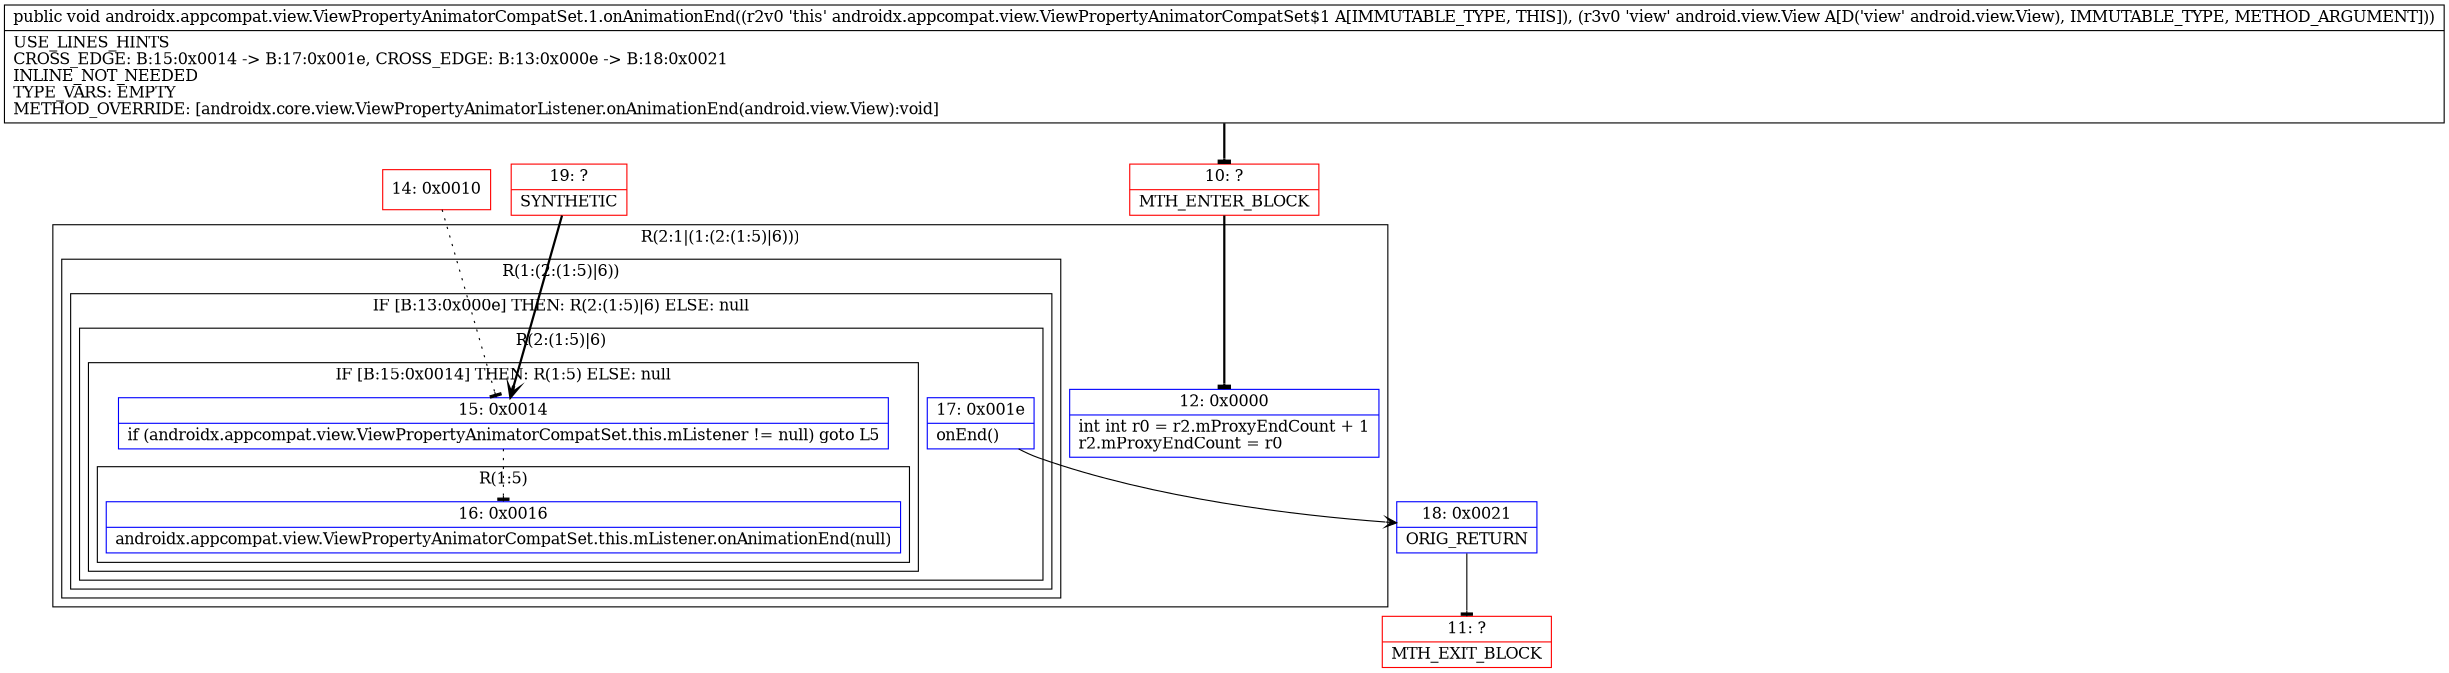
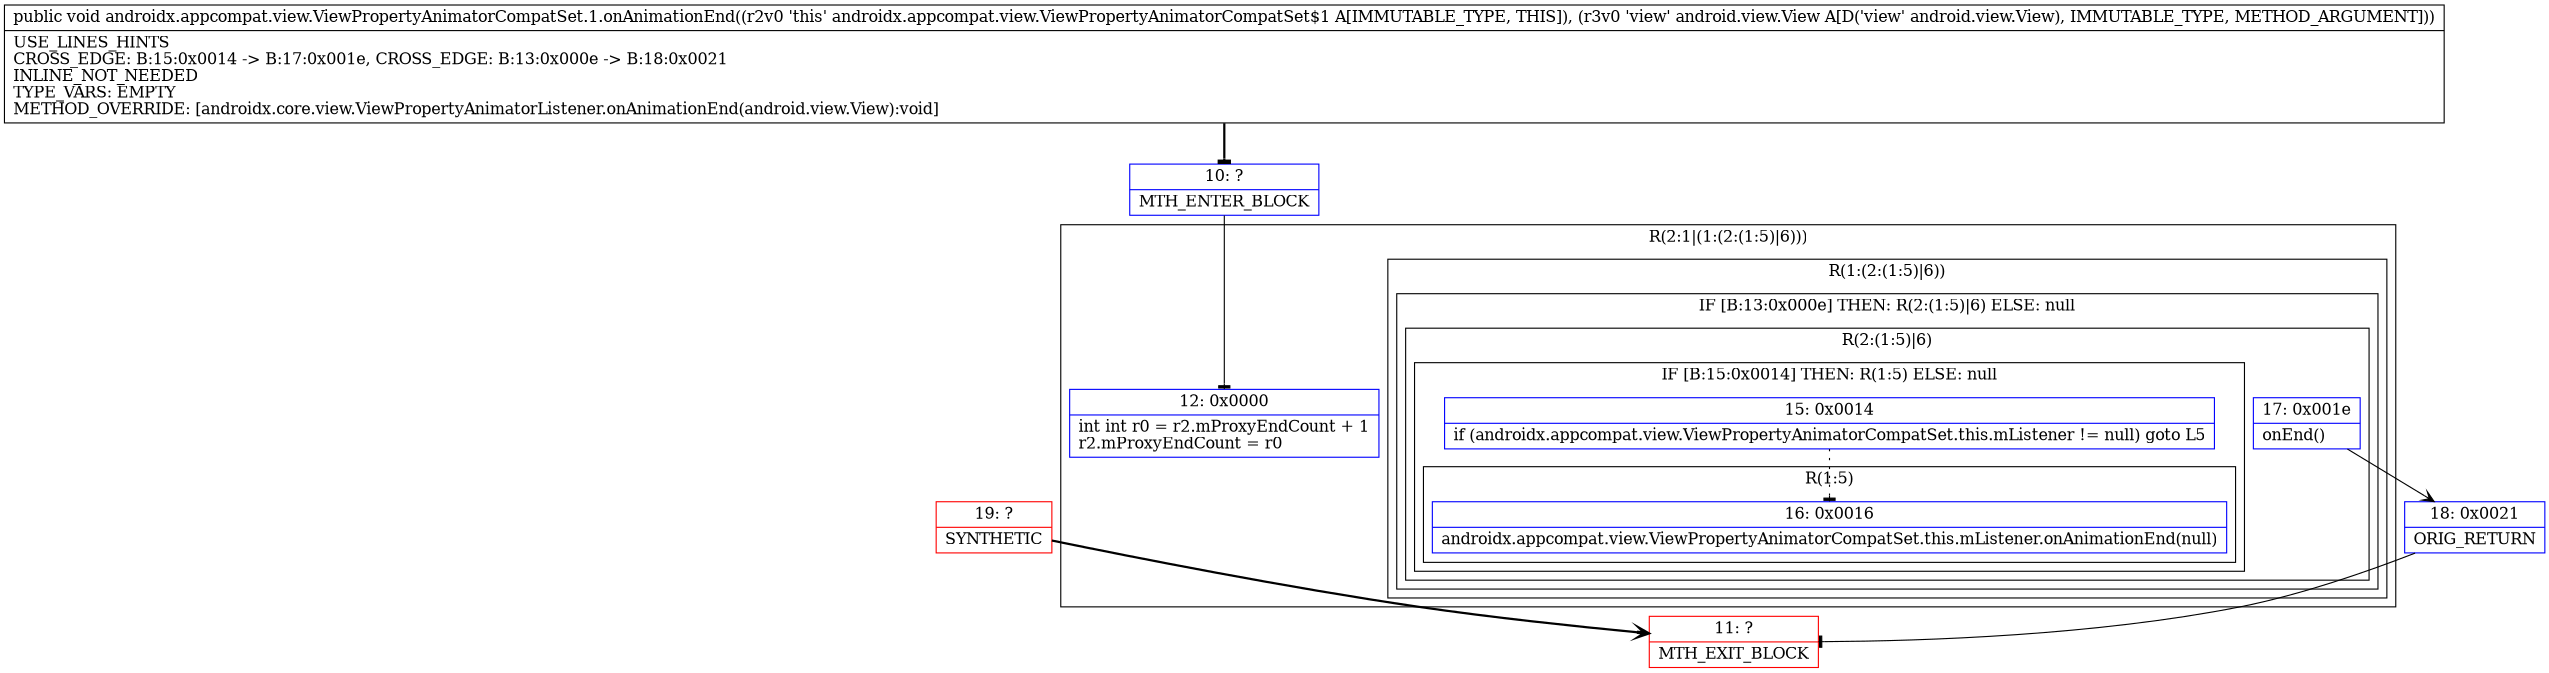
node "14: 0x0010": removed
node "10: ?": color red -> blue
edge "10: ?" -> "12: 0x0000": style bold -> solid
edge "19: ?" -> "15: 0x0014": now "19: ?" -> "11: ?"
